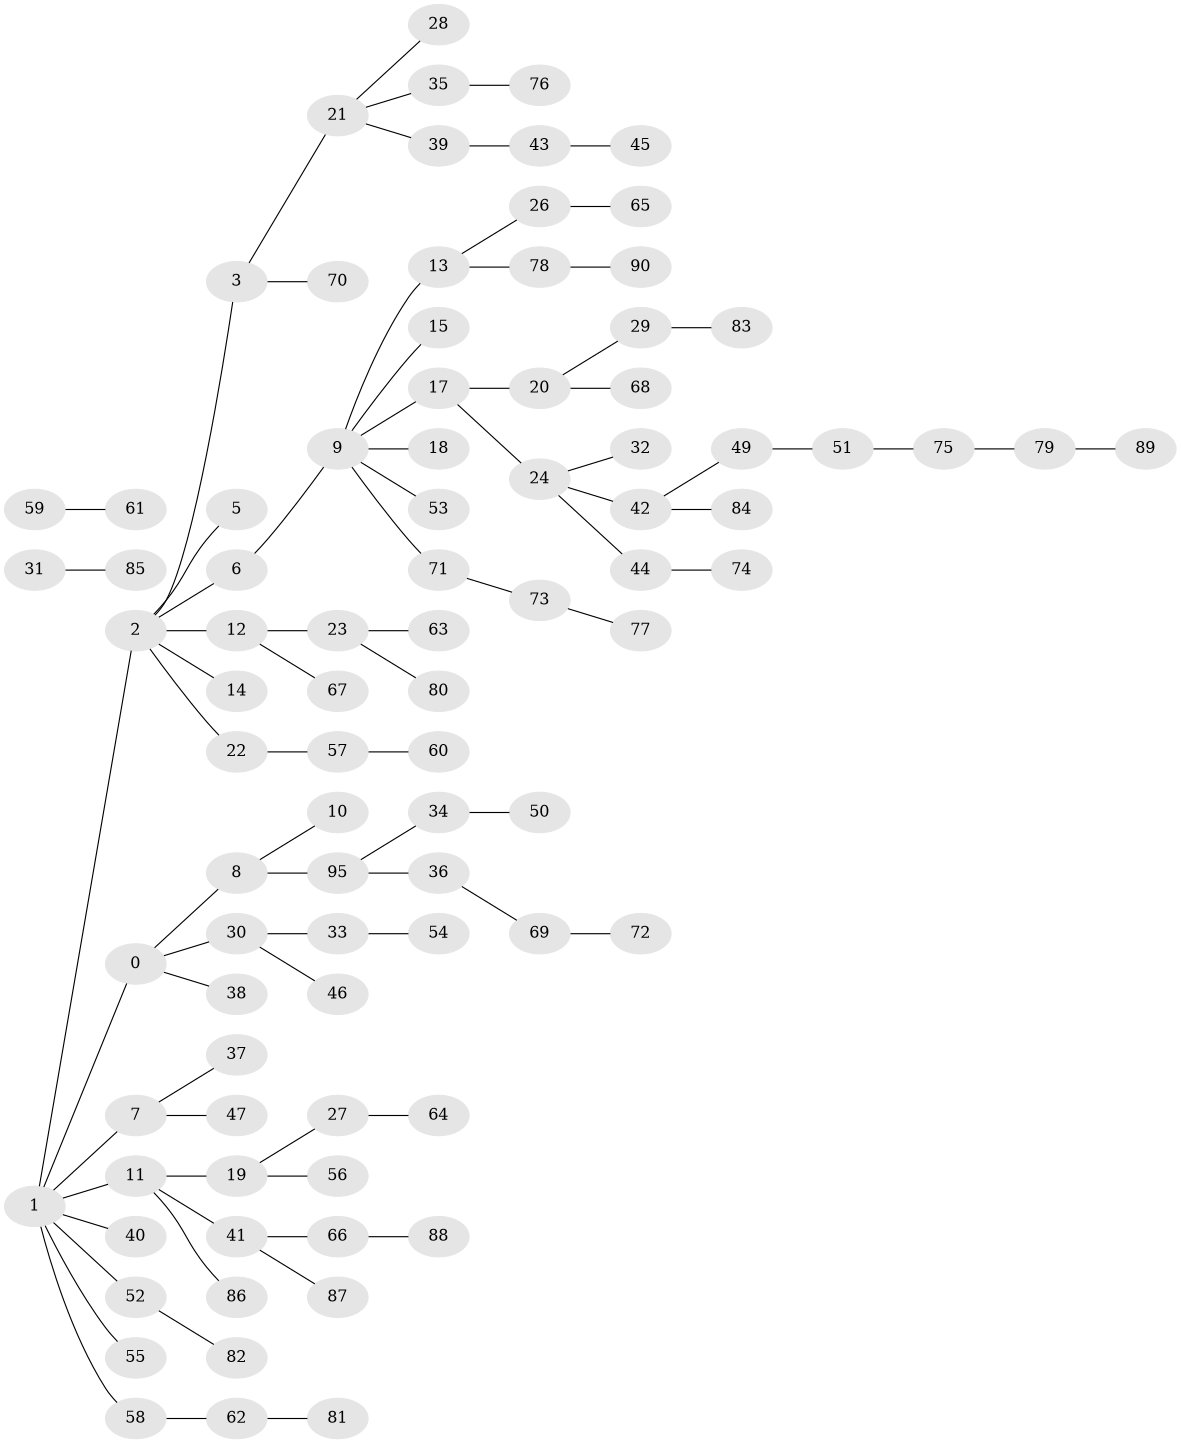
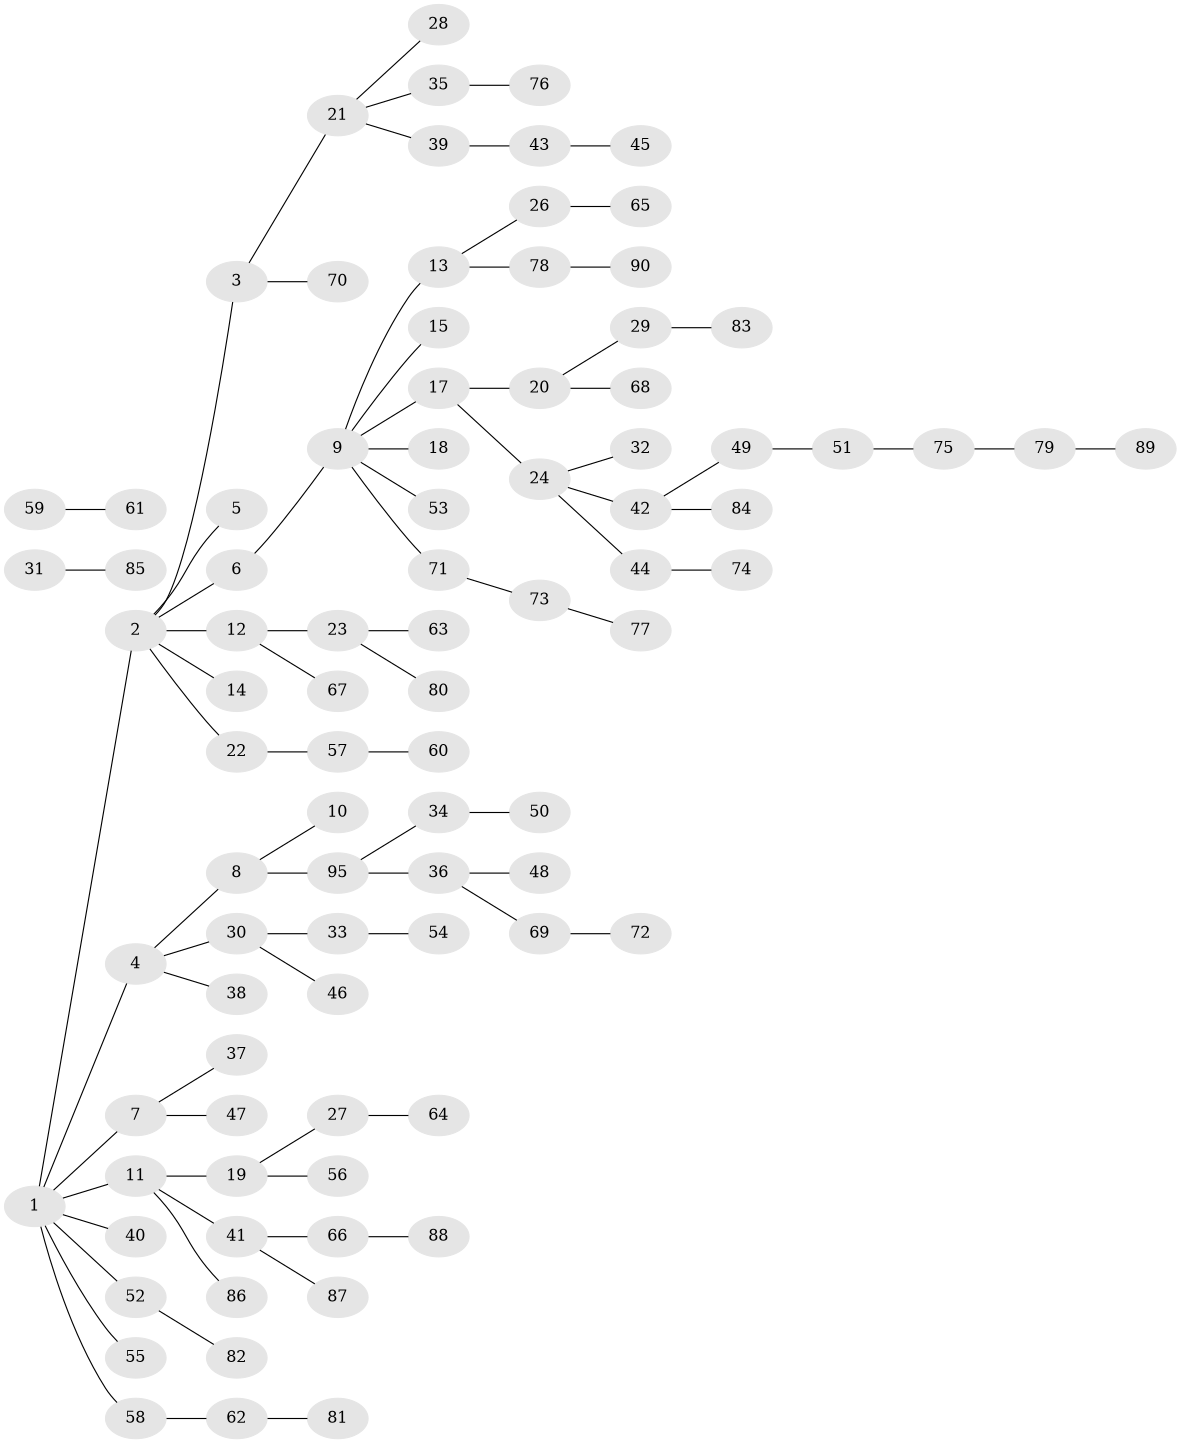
node "48": added
node "0": label "0" -> "4"
